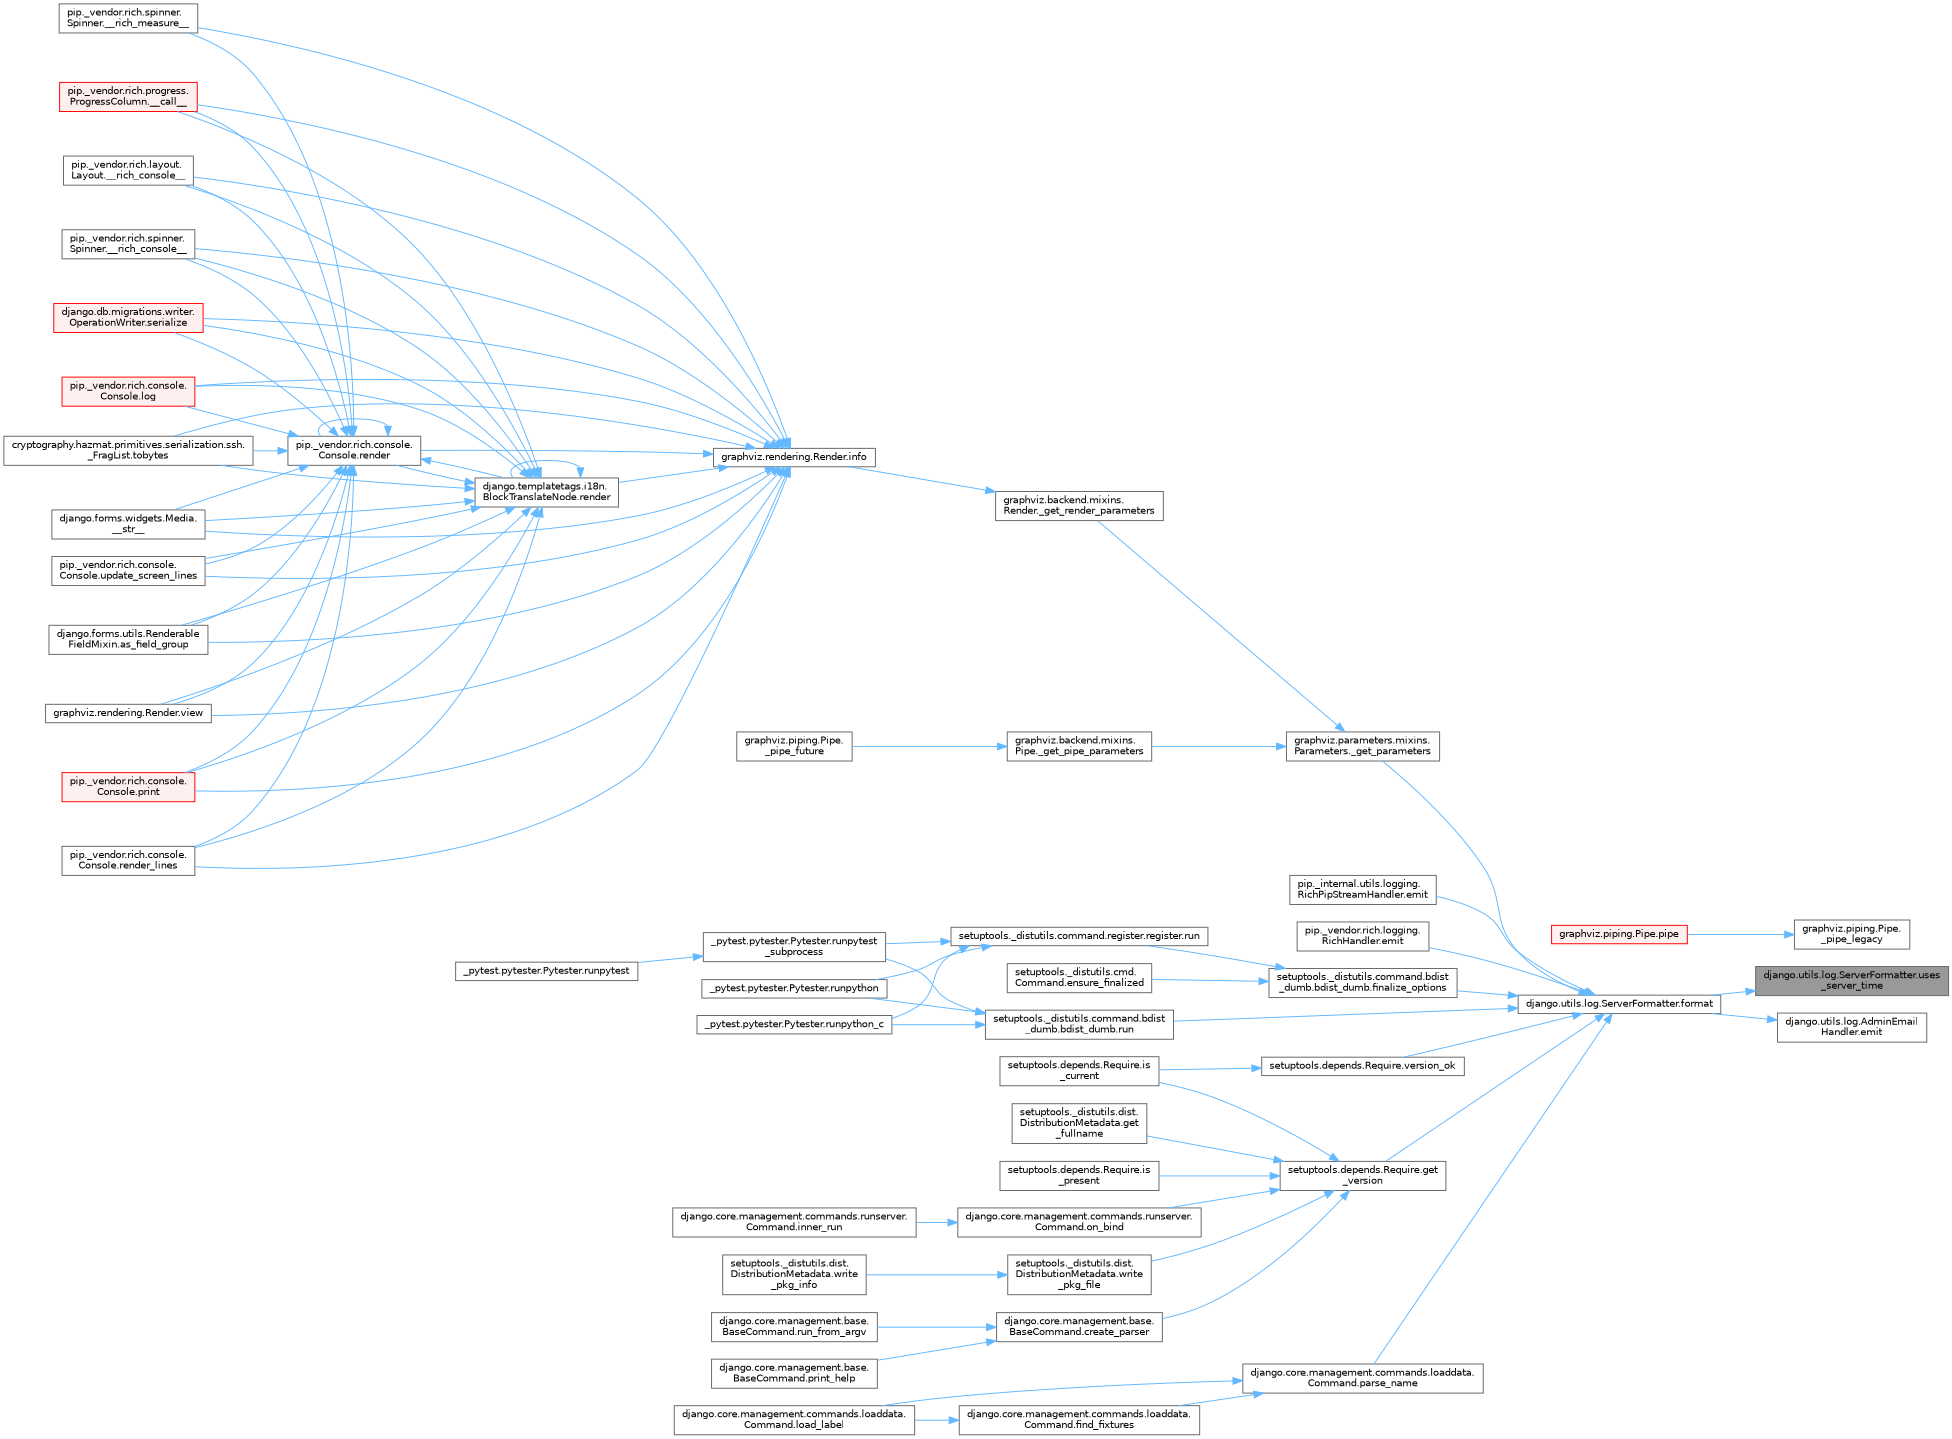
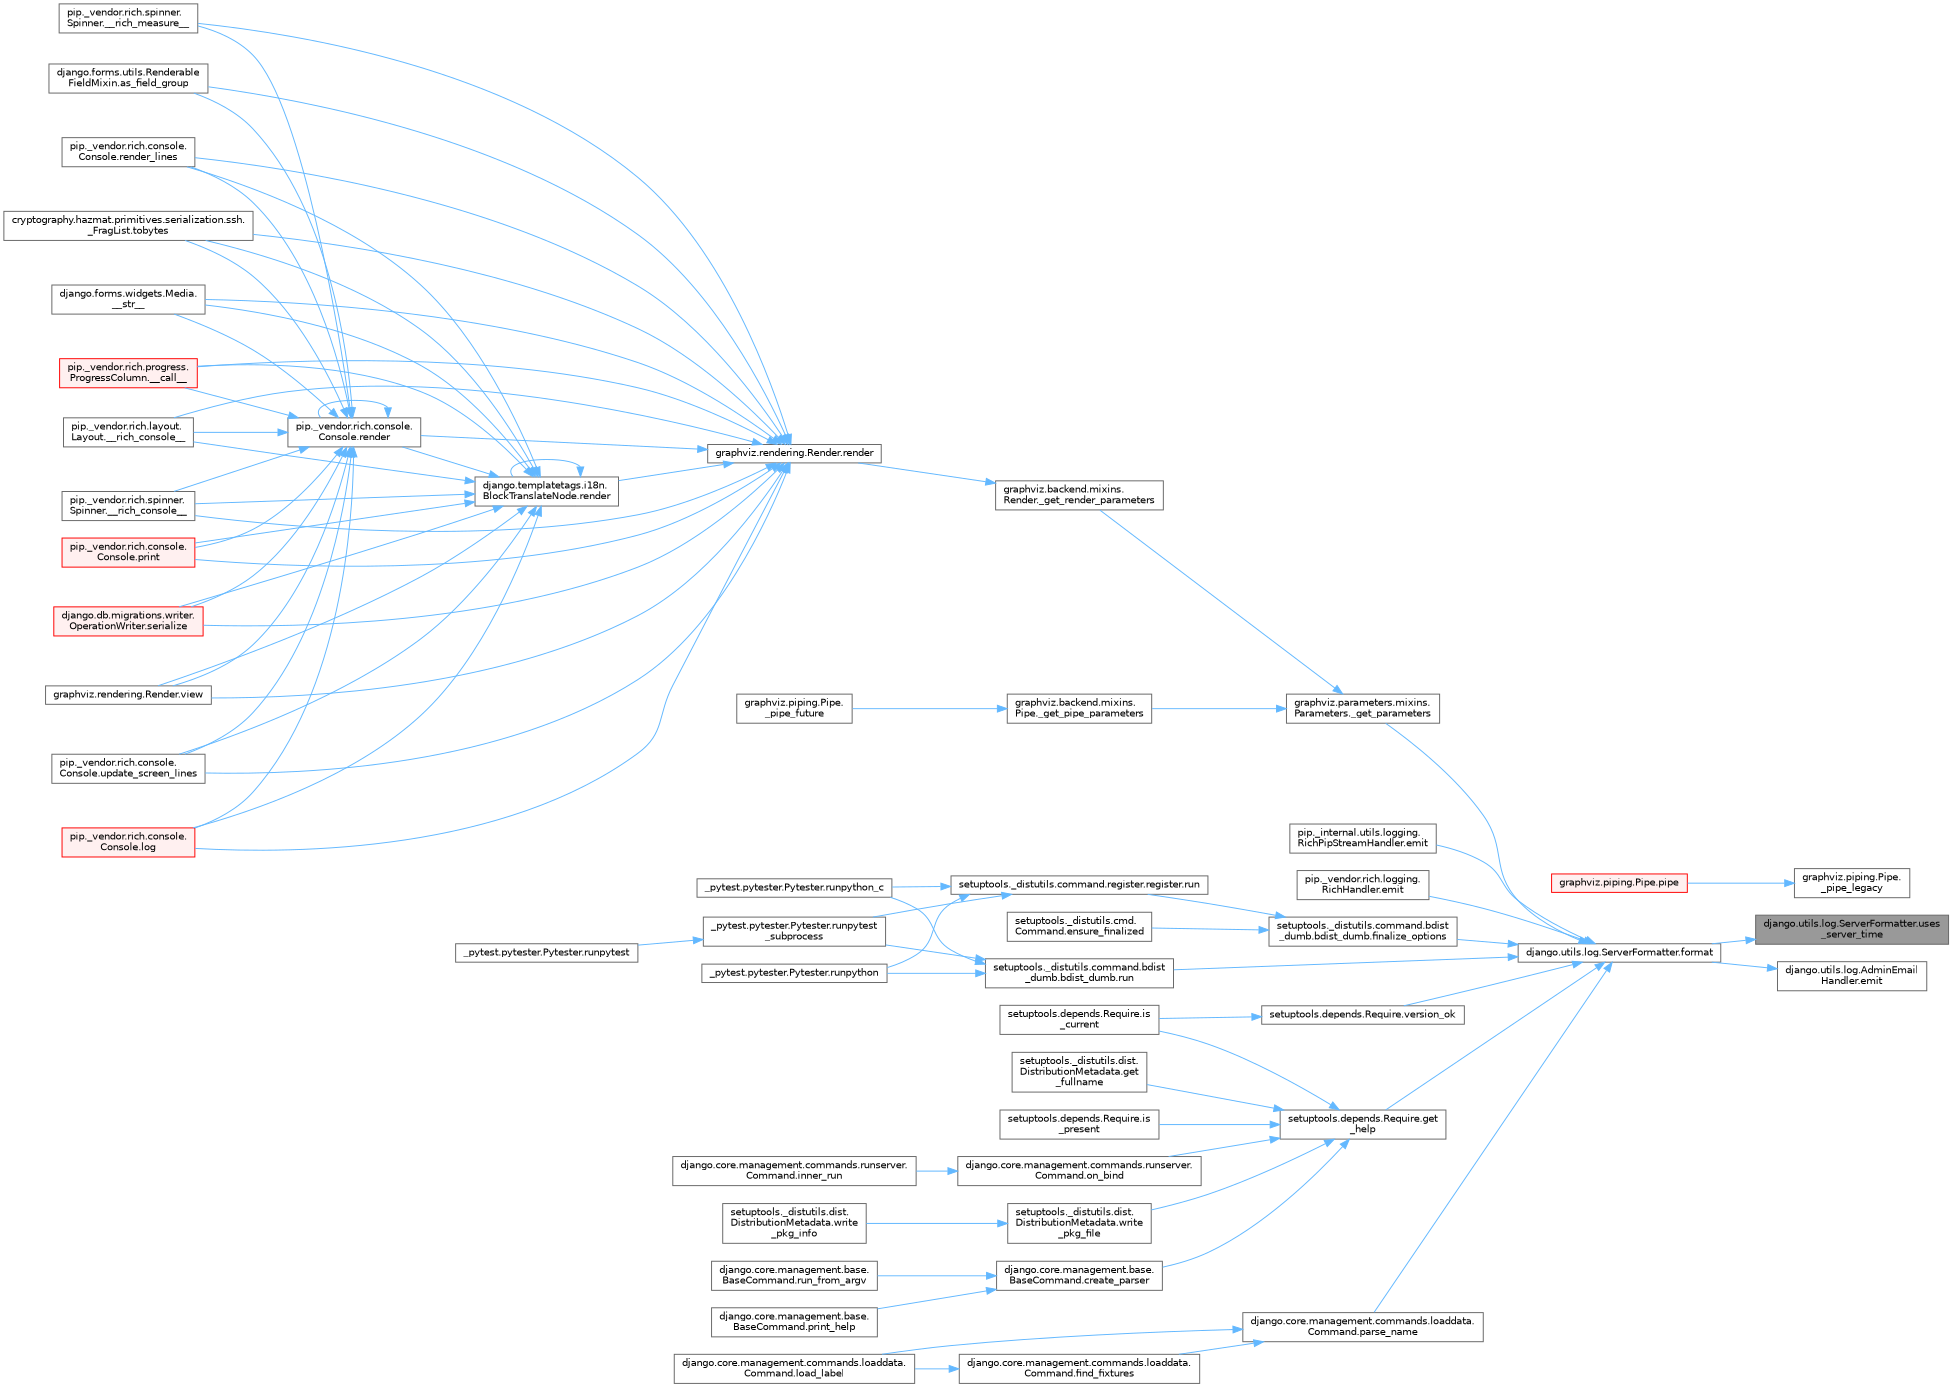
node "graphviz.rendering.Render.info": label "graphviz.rendering.Render.info" -> "graphviz.rendering.Render.render"
edge "django.templatetags.i18n. BlockTranslateNode.render" -> "pip._vendor.rich.console. Console.render": removed
edge "django.forms.utils.Renderable FieldMixin.as_field_group" -> "django.templatetags.i18n. BlockTranslateNode.render": removed
node "setuptools.depends.Require.get _version": label "setuptools.depends.Require.get _version" -> "setuptools.depends.Require.get _help"
